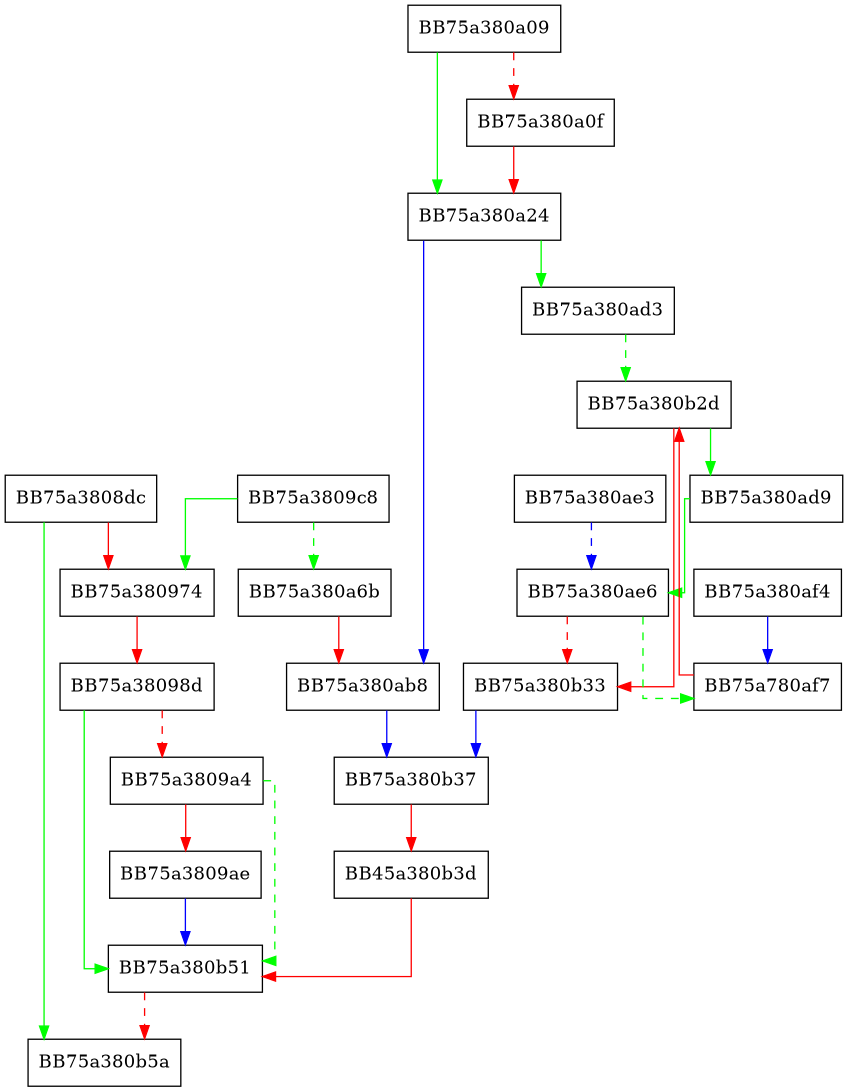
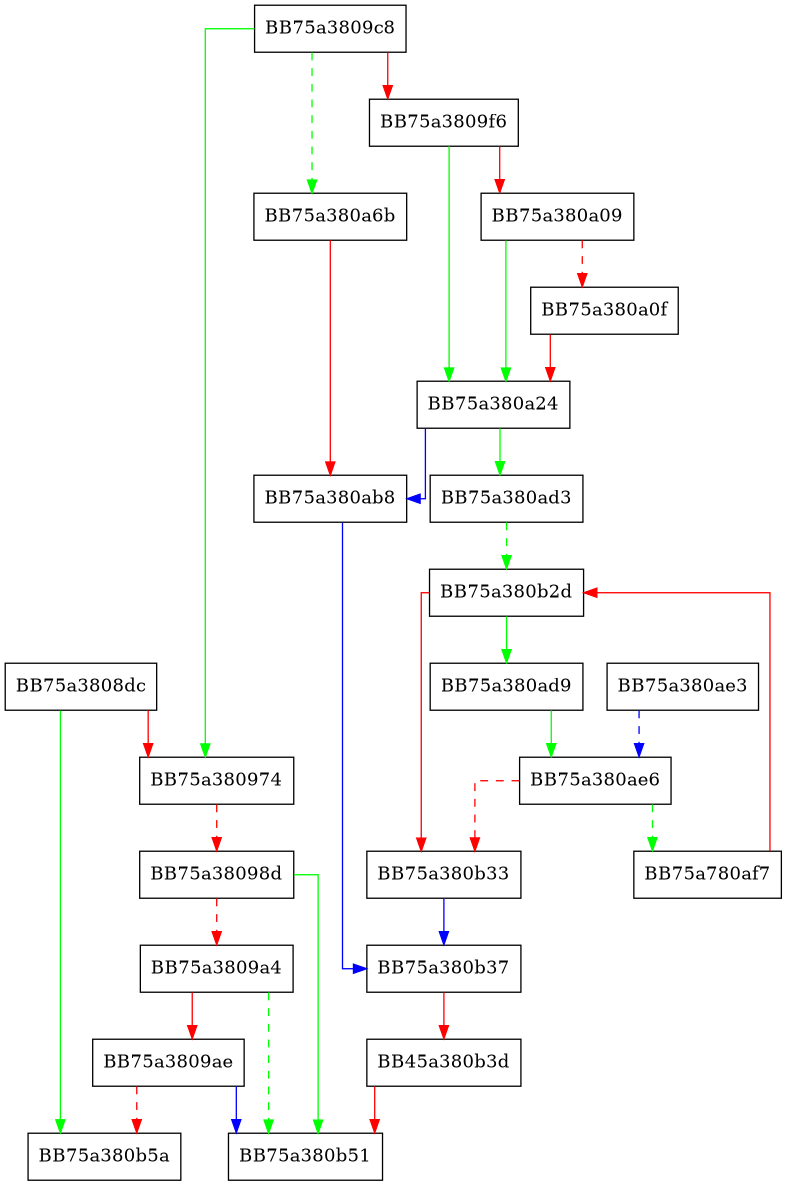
node "BB75a3809f6": added
node "BB75a380af4": removed
edge "BB75a380974" -> "BB75a38098d": style solid -> dashed
edge "BB75a380b51" -> "BB75a380b5a": now "BB75a3809ae" -> "BB75a380b5a"
